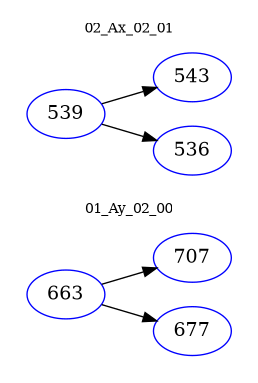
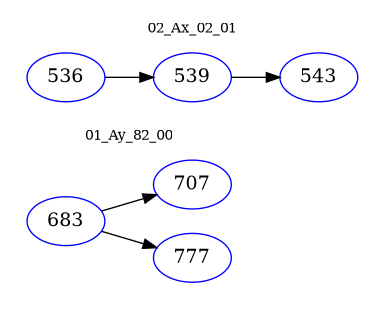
edge "539" -> "536": reversed
cluster "01_Ay_02_00": label "01_Ay_02_00" -> "01_Ay_82_00"
node "663": label "663" -> "683"
node "677": label "677" -> "777"
